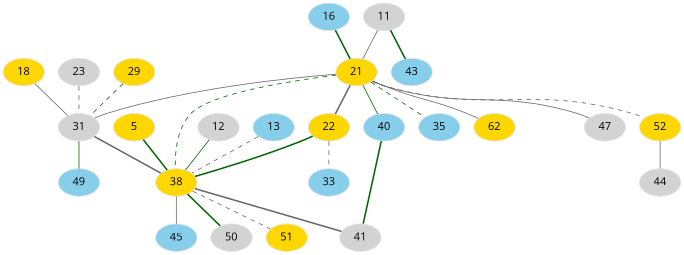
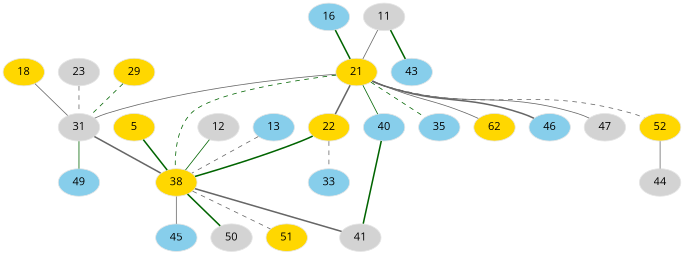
node "46": added
